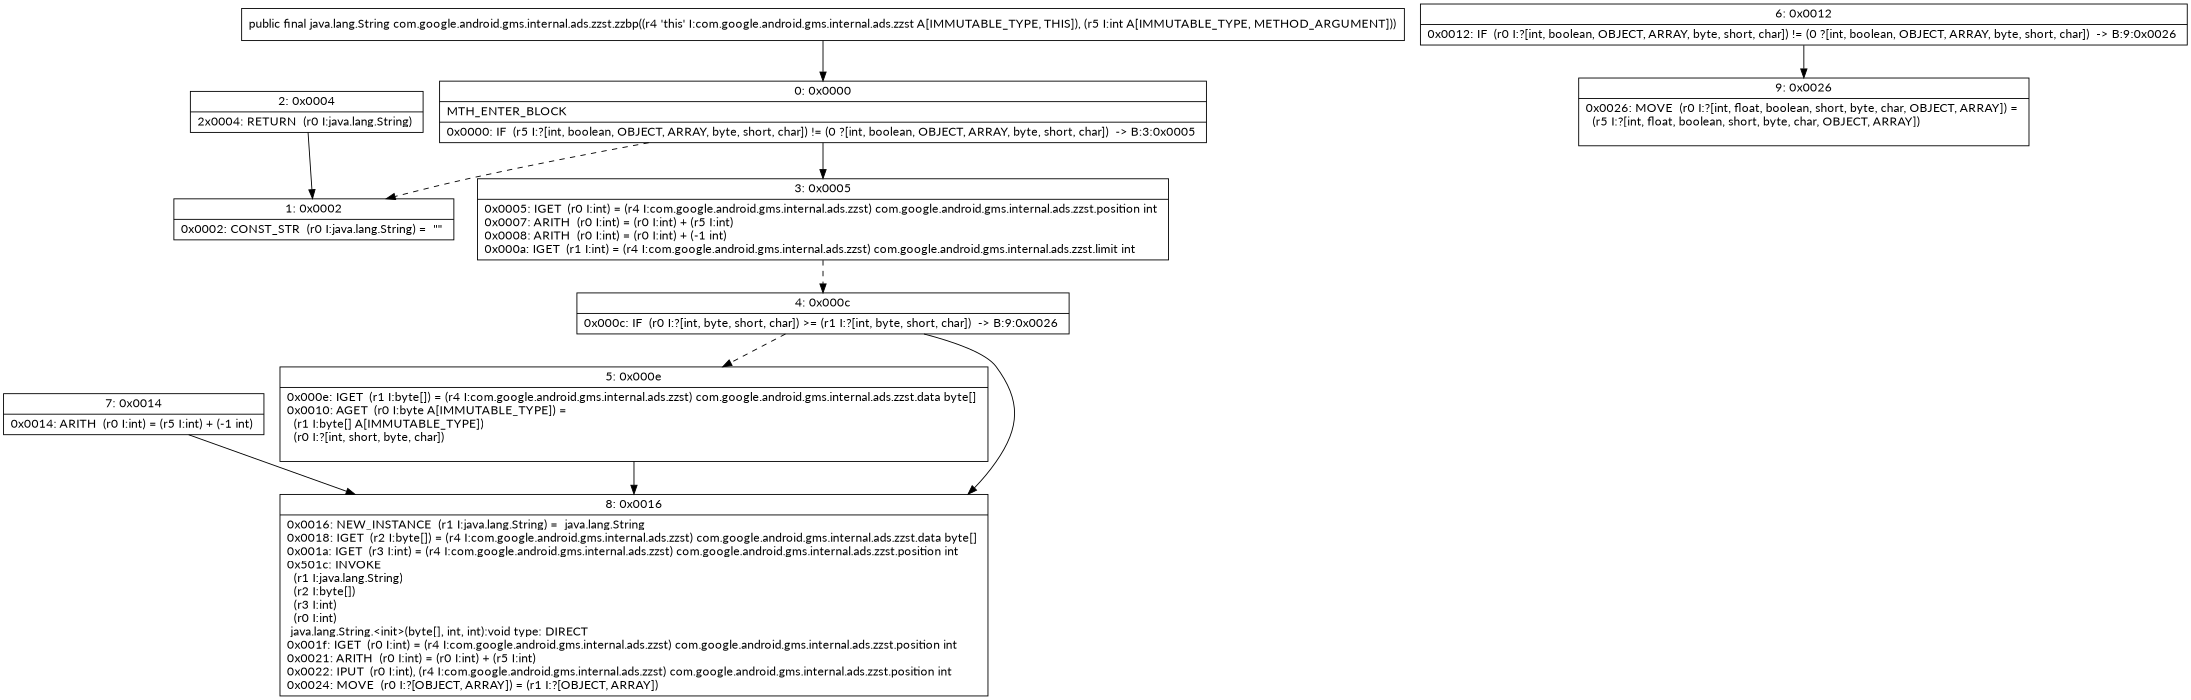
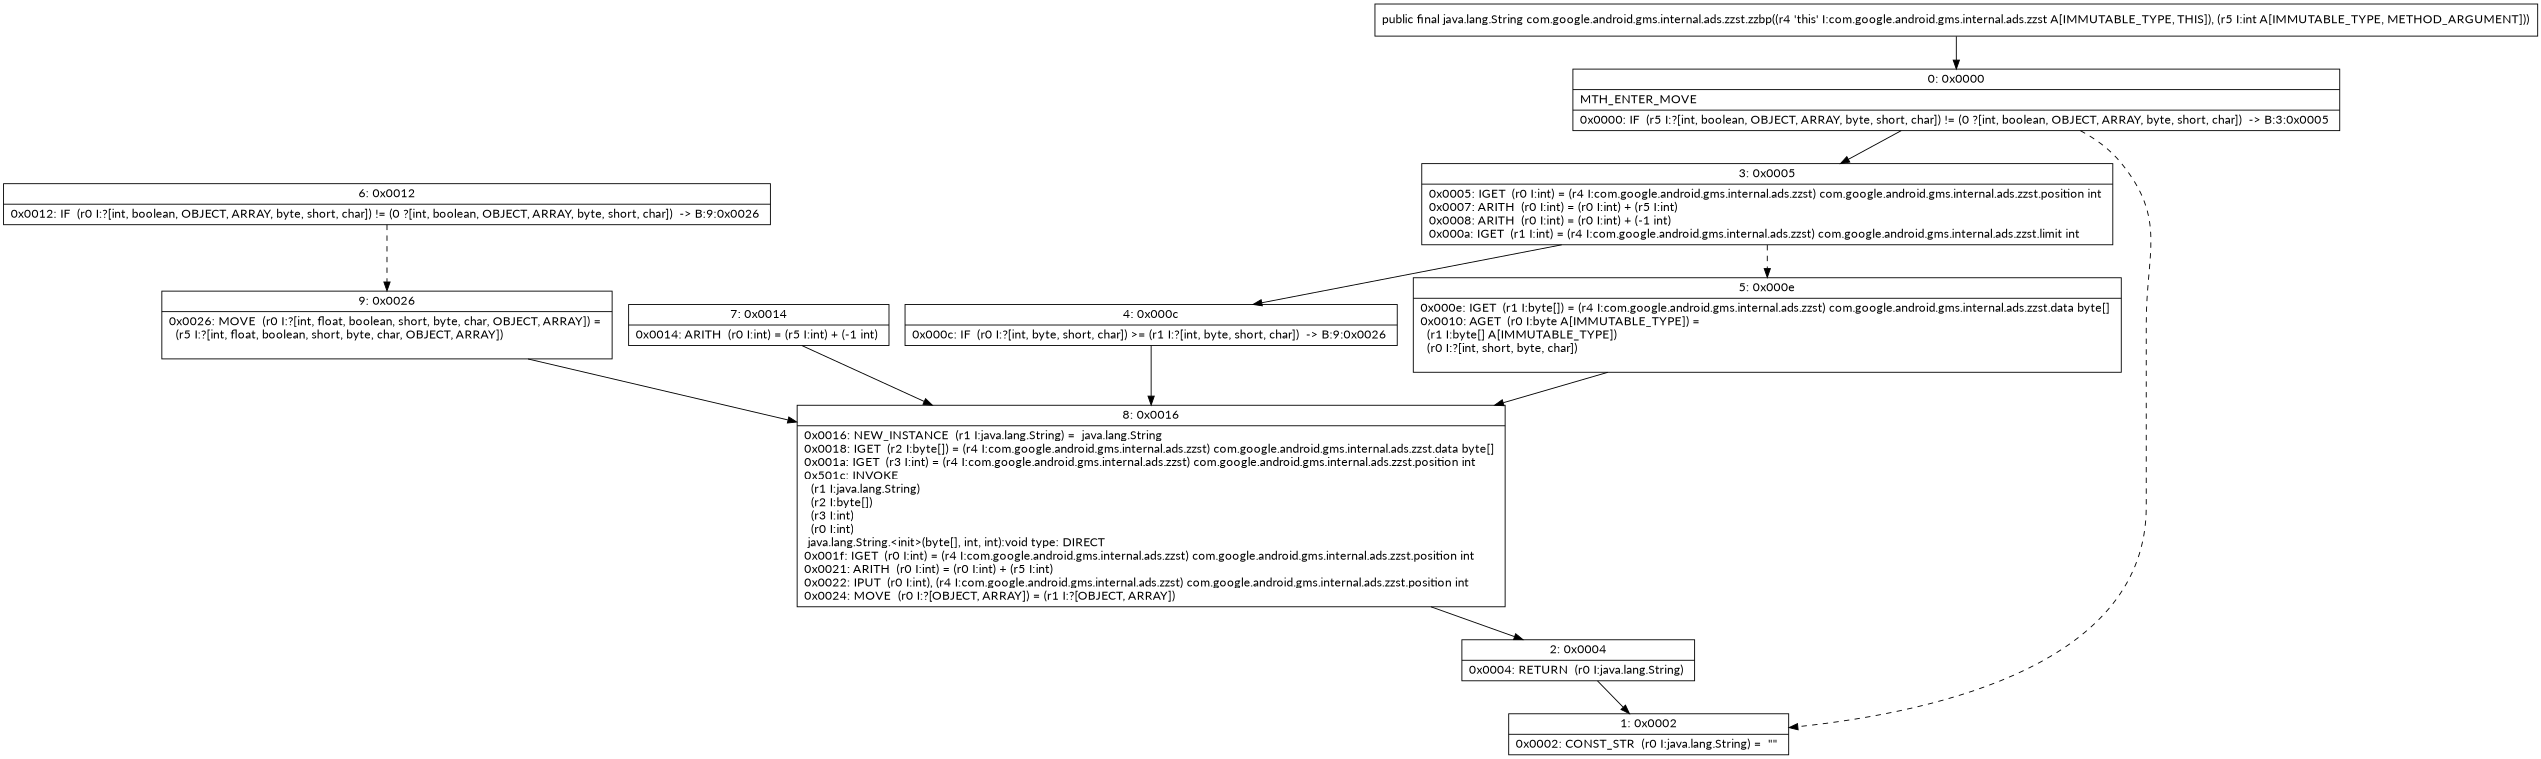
edge "6: 0x0012" -> "9: 0x0026": style solid -> dashed
node "0: 0x0000": text "MTH_ENTER_BLOCK" -> "MTH_ENTER_MOVE"
node "2: 0x0004": text "2x0004: RETURN  (r0 I:java.lang.String)" -> "0x0004: RETURN  (r0 I:java.lang.String)"
edge "3: 0x0005" -> "4: 0x000c": style dashed -> solid
edge "4: 0x000c" -> "5: 0x000e": now "3: 0x0005" -> "5: 0x000e"
edge "9: 0x0026" -> "8: 0x0016": added
edge "8: 0x0016" -> "2: 0x0004": added
